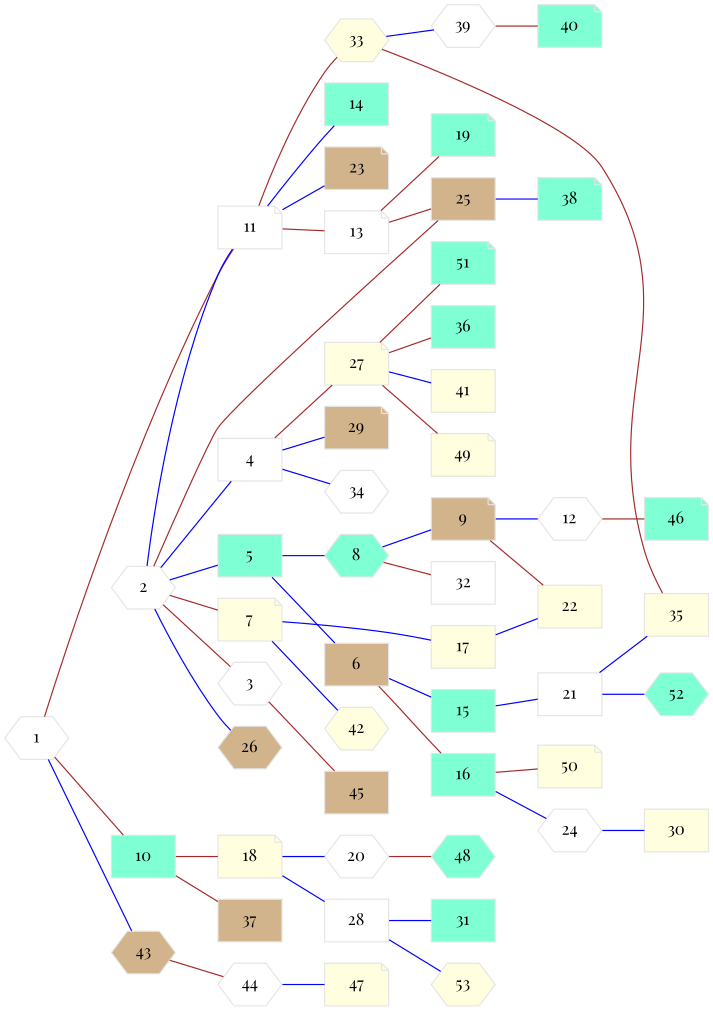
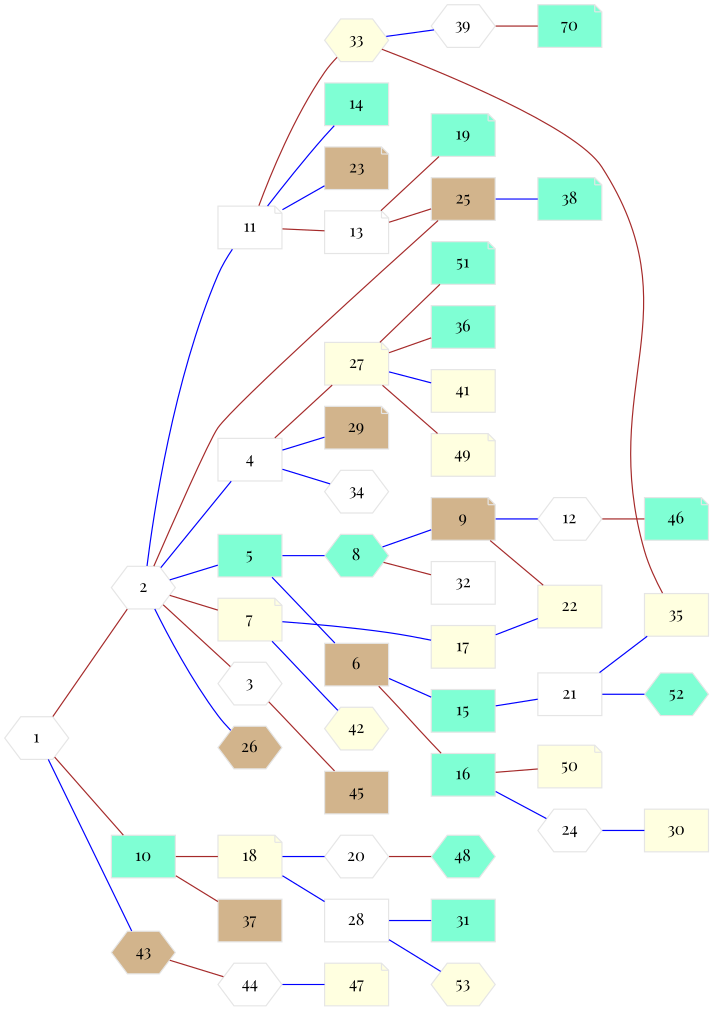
node "40": label "40" -> "70"
edge "11" -- "1": now "2" -- "1"
